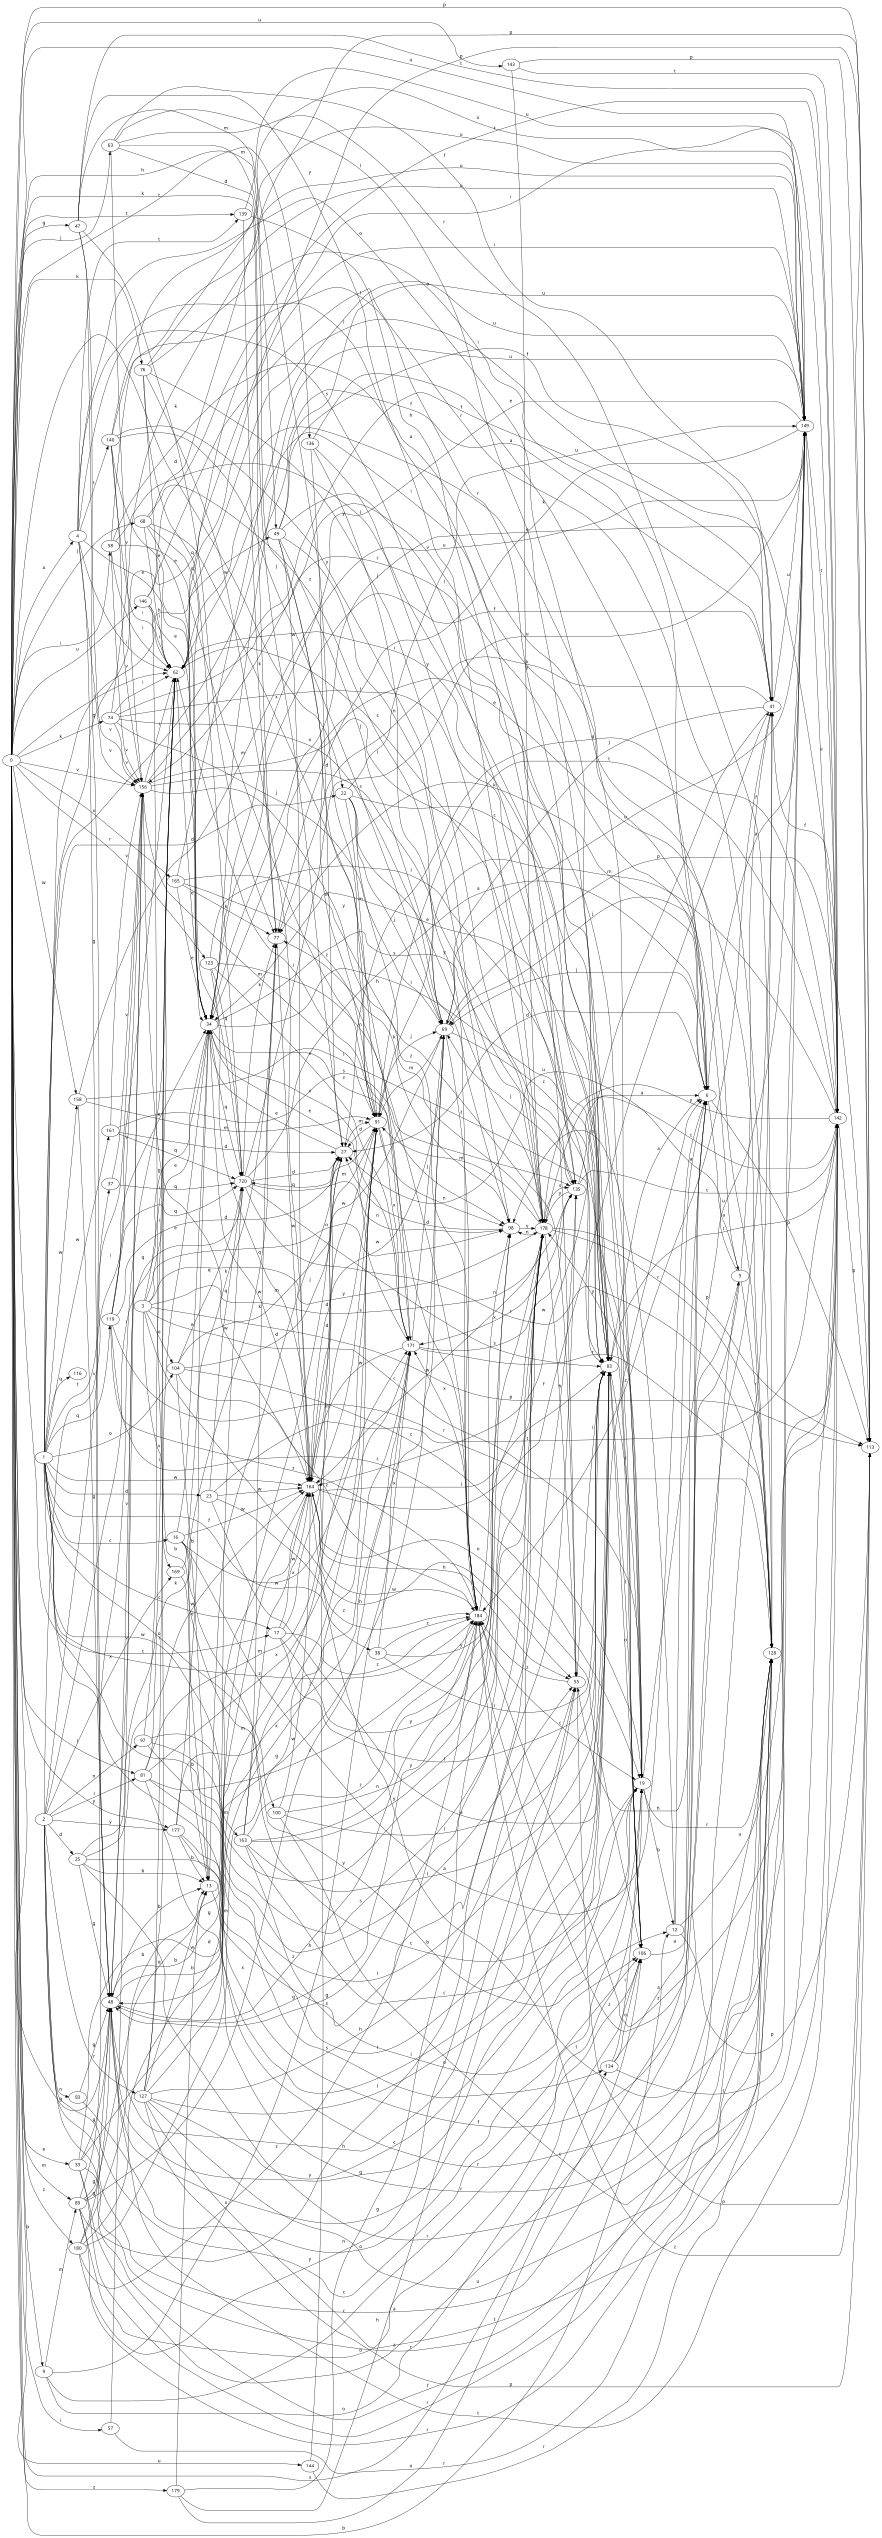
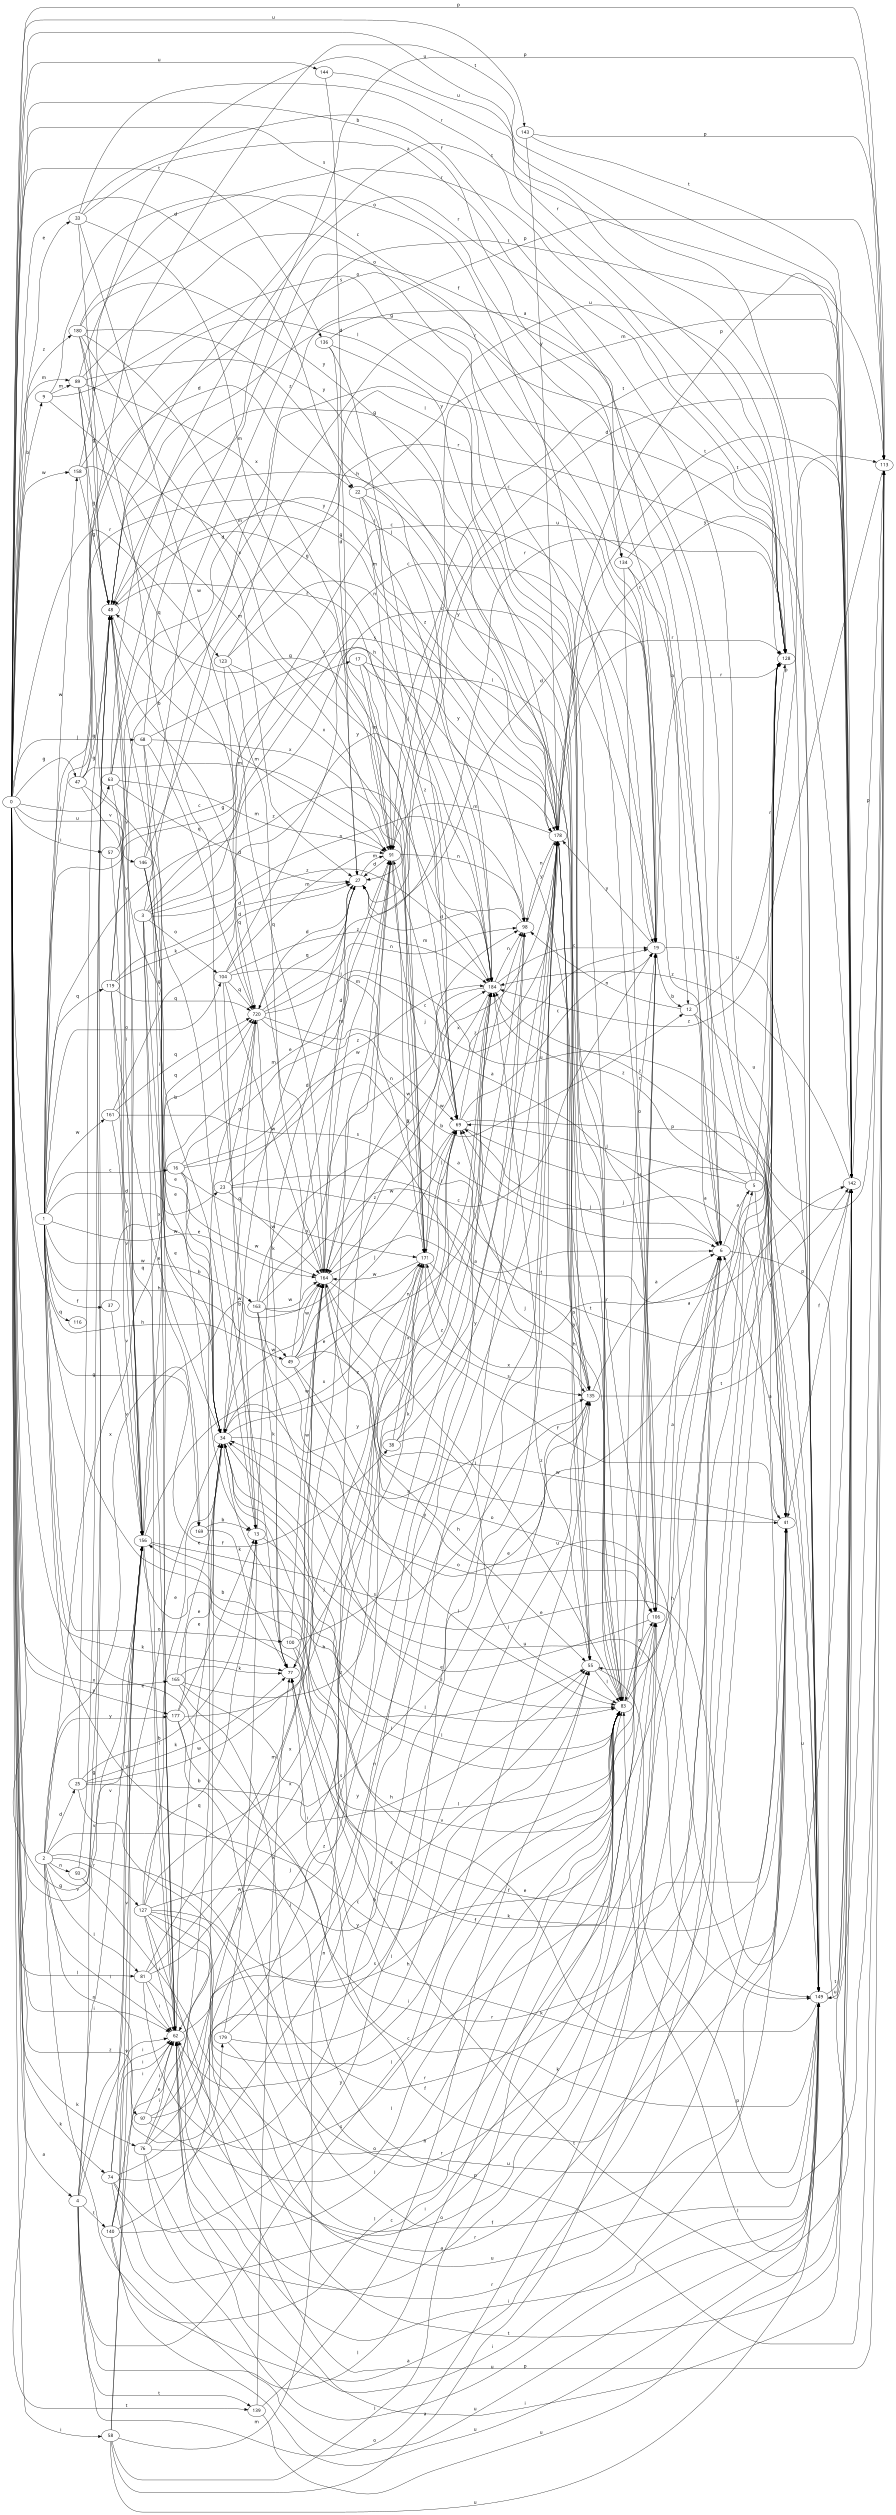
edge "180" -> "106": added, label "o"
edge "0" -> "17": removed, label "c"
edge "17" -> "164": now "104" -> "164"
